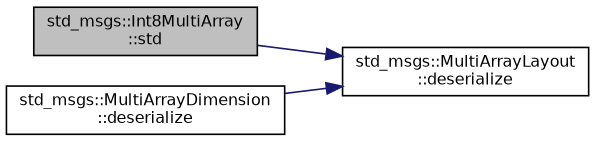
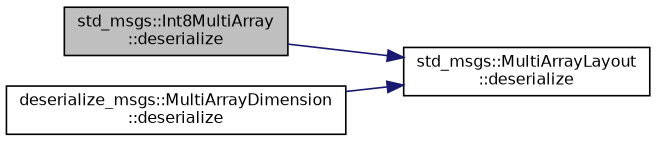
node "std_msgs::Int8MultiArray ::std": label "std_msgs::Int8MultiArray ::std" -> "std_msgs::Int8MultiArray ::deserialize"
node "std_msgs::MultiArrayDimension ::deserialize": label "std_msgs::MultiArrayDimension ::deserialize" -> "deserialize_msgs::MultiArrayDimension ::deserialize"
